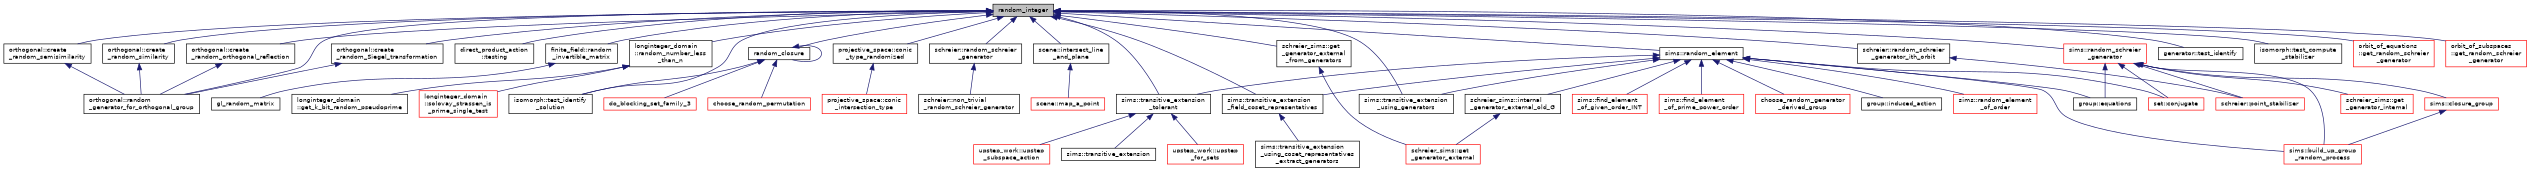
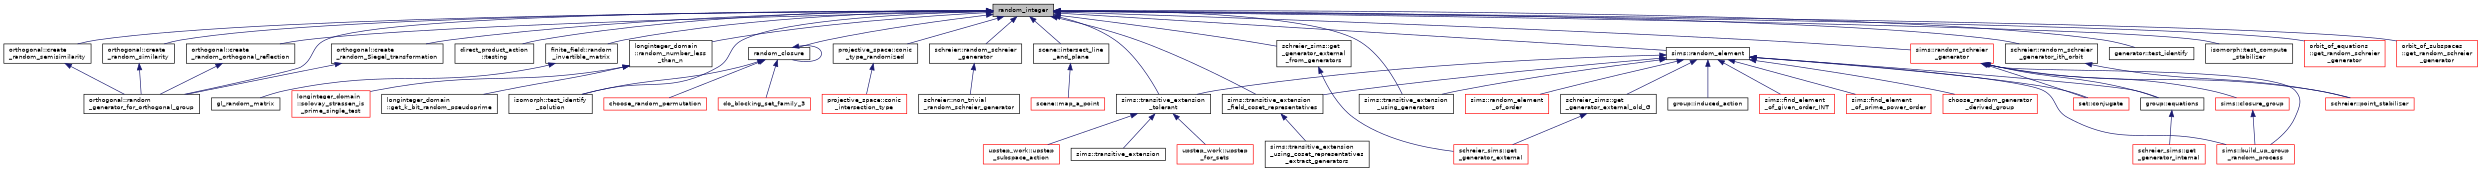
edge "schreier_sims::get _generator_internal" -> "sims::random_schreier _generator": now "schreier_sims::get _generator_internal" -> "group::equations"
node "schreier_sims::internal _generator_external_old_G": label "schreier_sims::internal _generator_external_old_G" -> "schreier_sims::get _generator_external_old_G"
